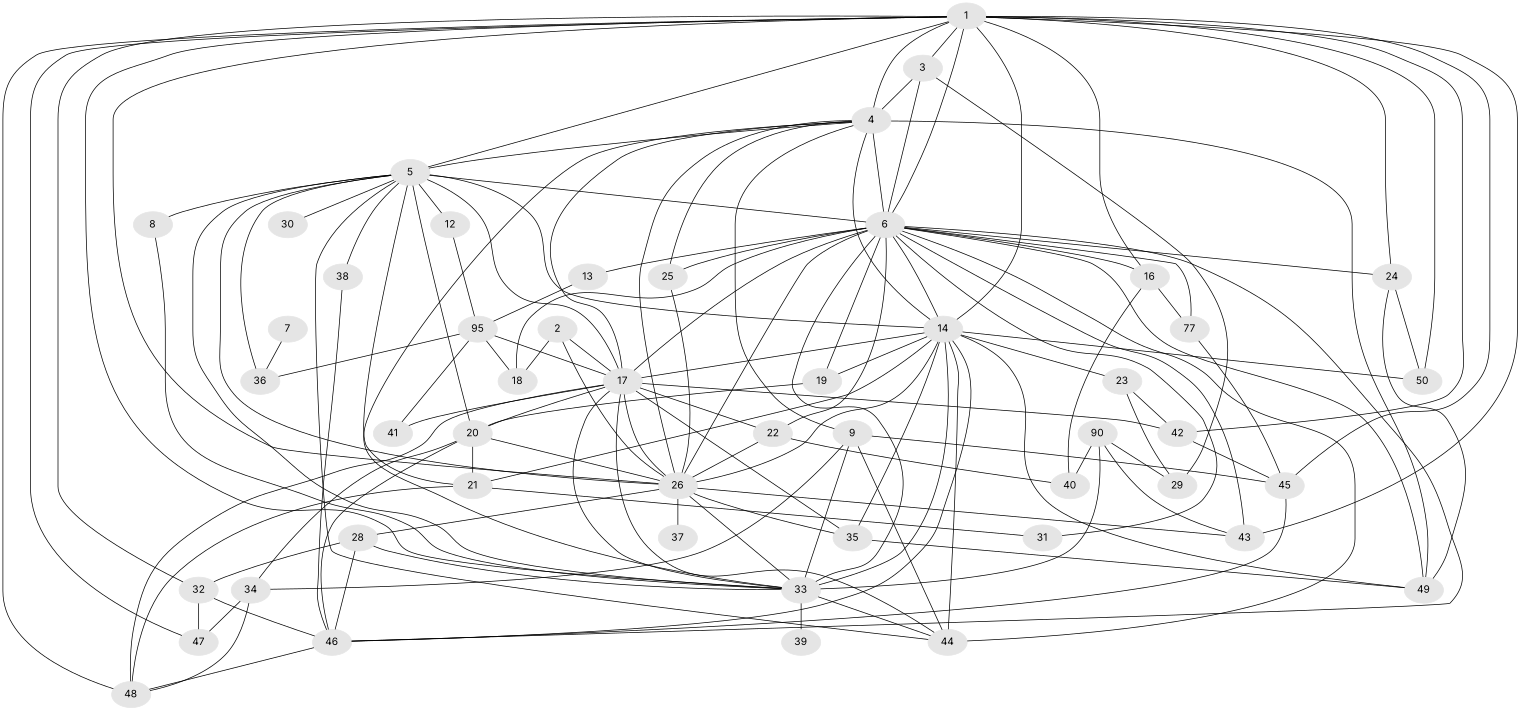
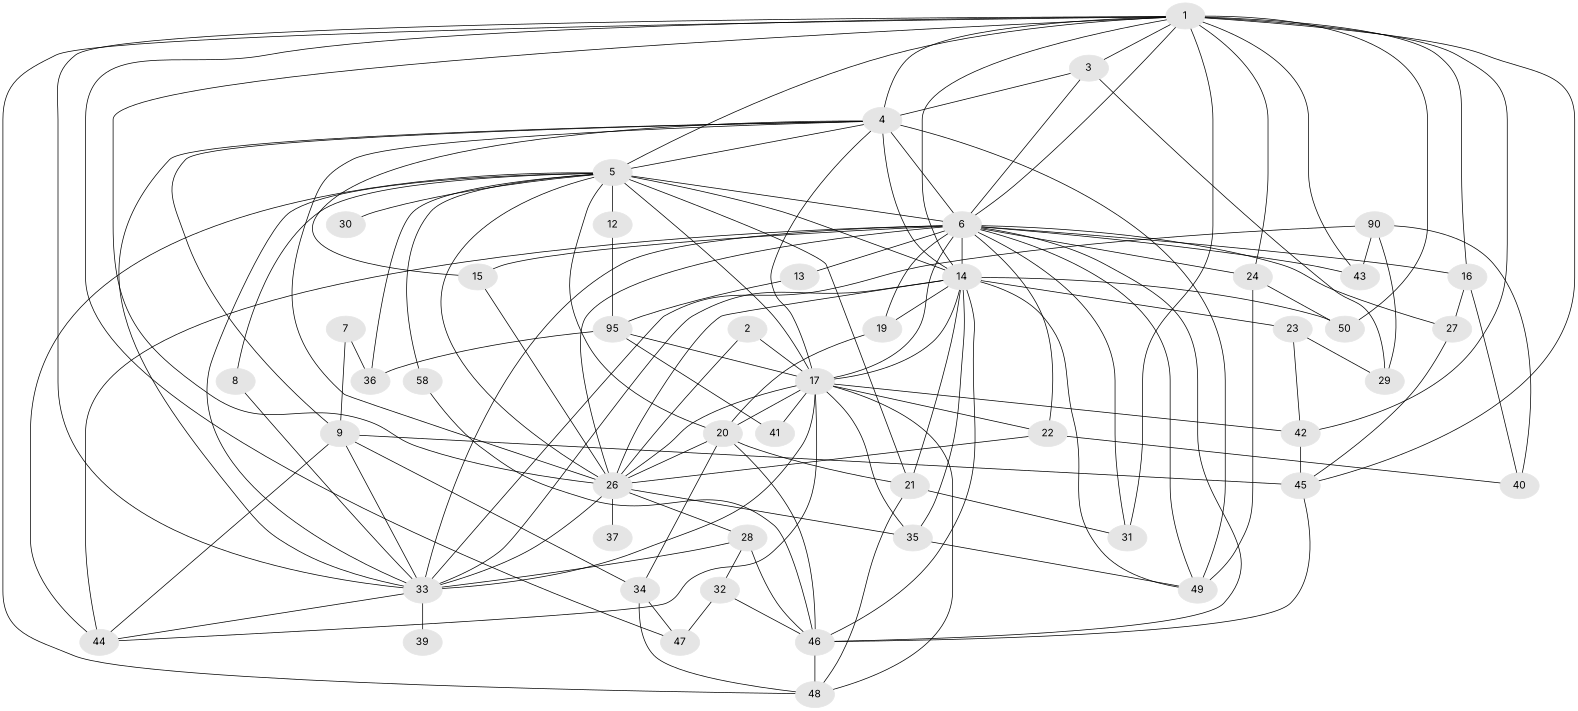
edge "1" -- "32": now "1" -- "31"
node "38": label "38" -> "58"
node "25": label "25" -> "15"
node "77": label "77" -> "27"
edge "7" -- "9": added
node "18": removed
edge "14" -- "44": removed
edge "26" -- "43": removed
